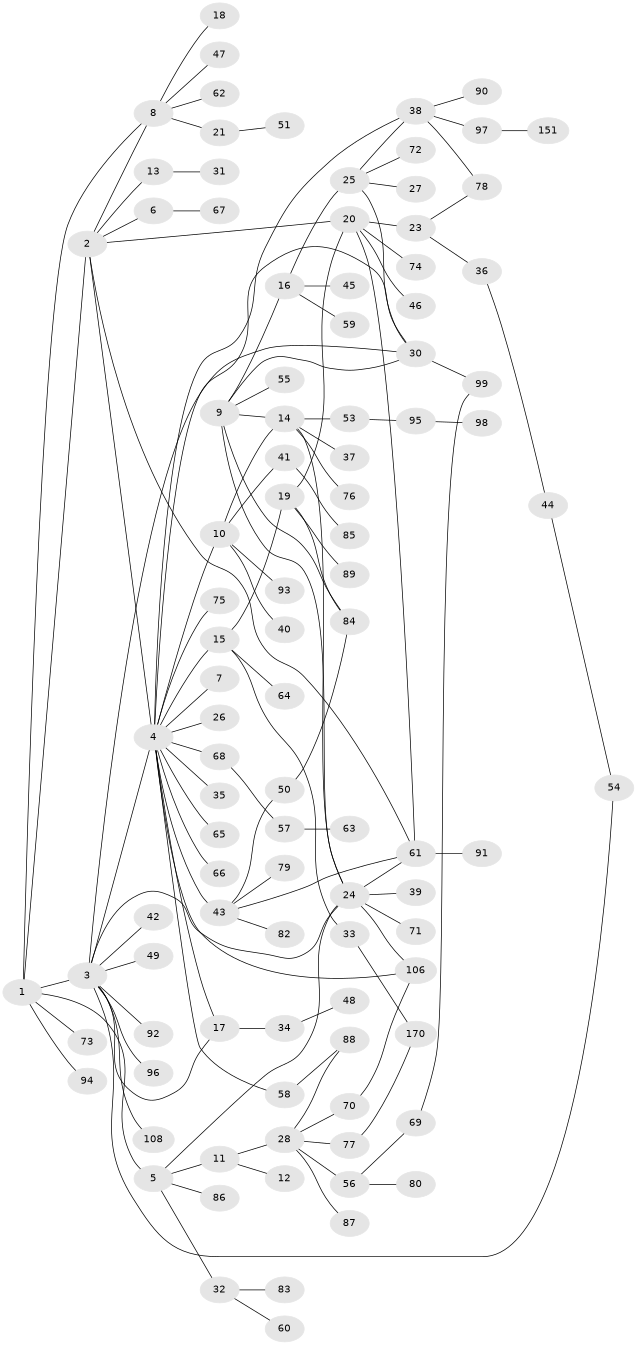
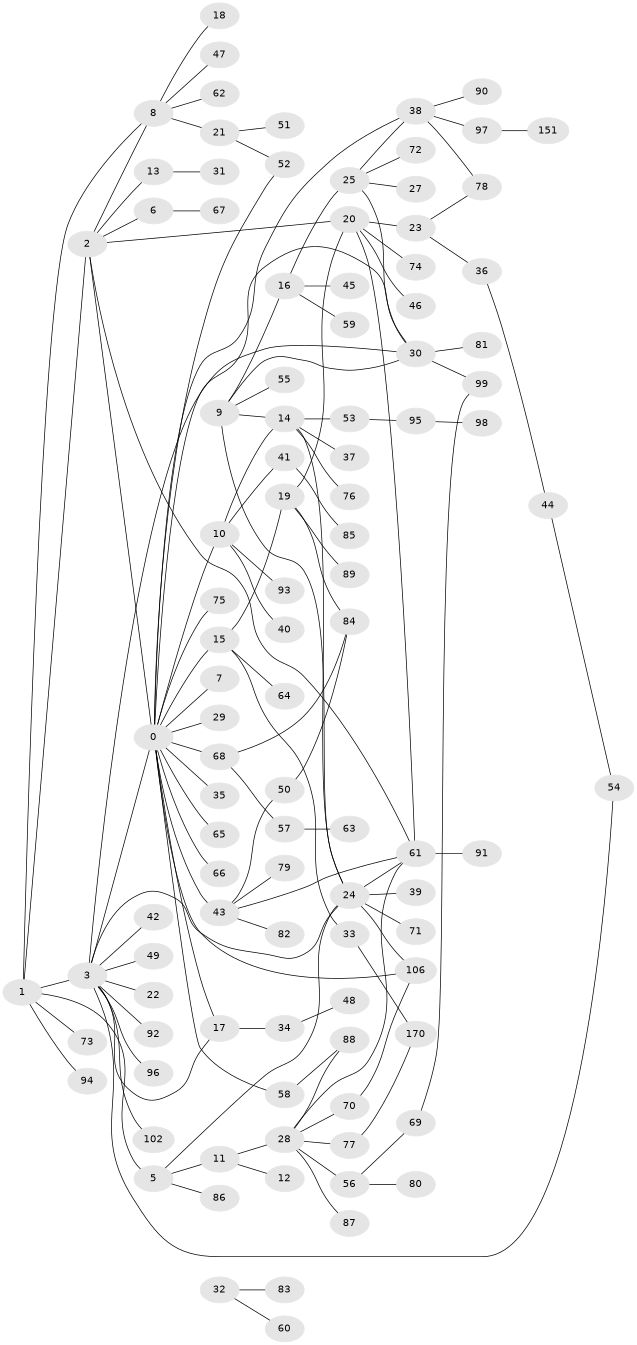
node "52": added
node "81": added
edge "9" -- "84": now "68" -- "84"
node "26": label "26" -> "29"
node "4": label "4" -> "0"
node "22": added
edge "61" -- "28": added
node "108": label "108" -> "102"
edge "5" -- "32": removed
